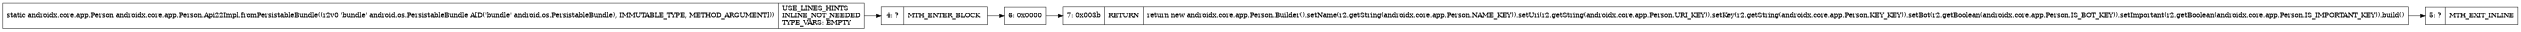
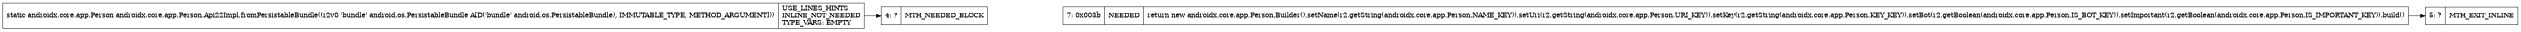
node "4: ?": text "MTH_ENTER_BLOCK" -> "MTH_NEEDED_BLOCK"
node "6: 0x0000": removed
node "7: 0x003b": text "RETURN" -> "NEEDED"
